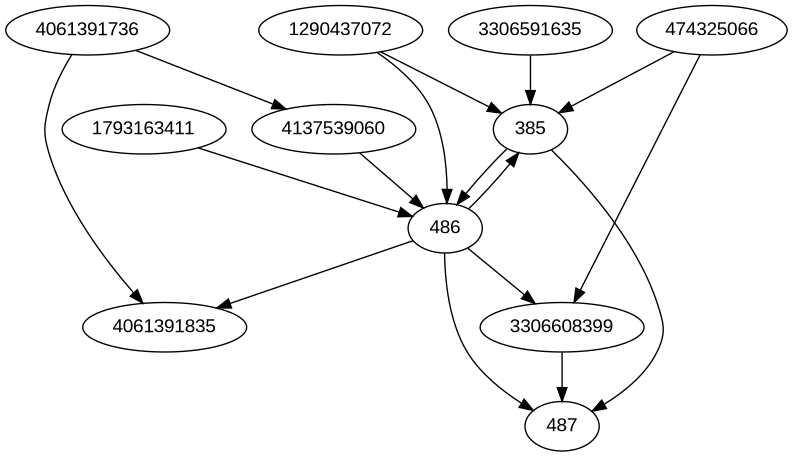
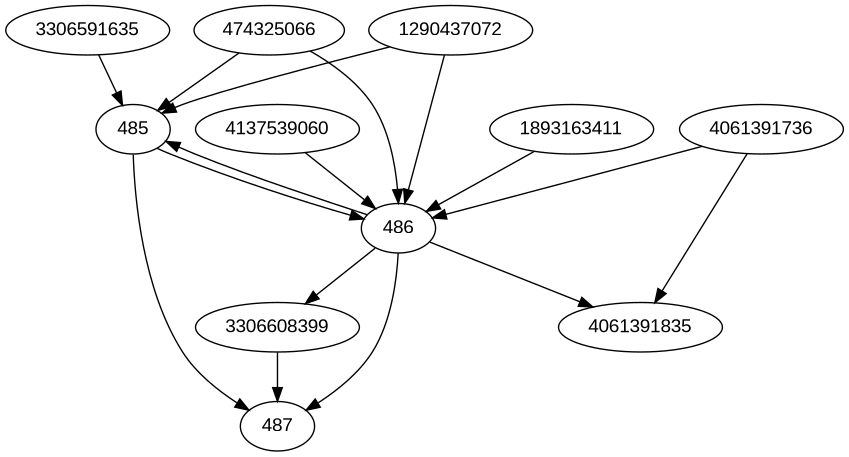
edge "4061391736" -> "4137539060": now "4061391736" -> "486"
node "1793163411": label "1793163411" -> "1893163411"
node "385": label "385" -> "485"
edge "474325066" -> "3306608399": now "474325066" -> "486"
